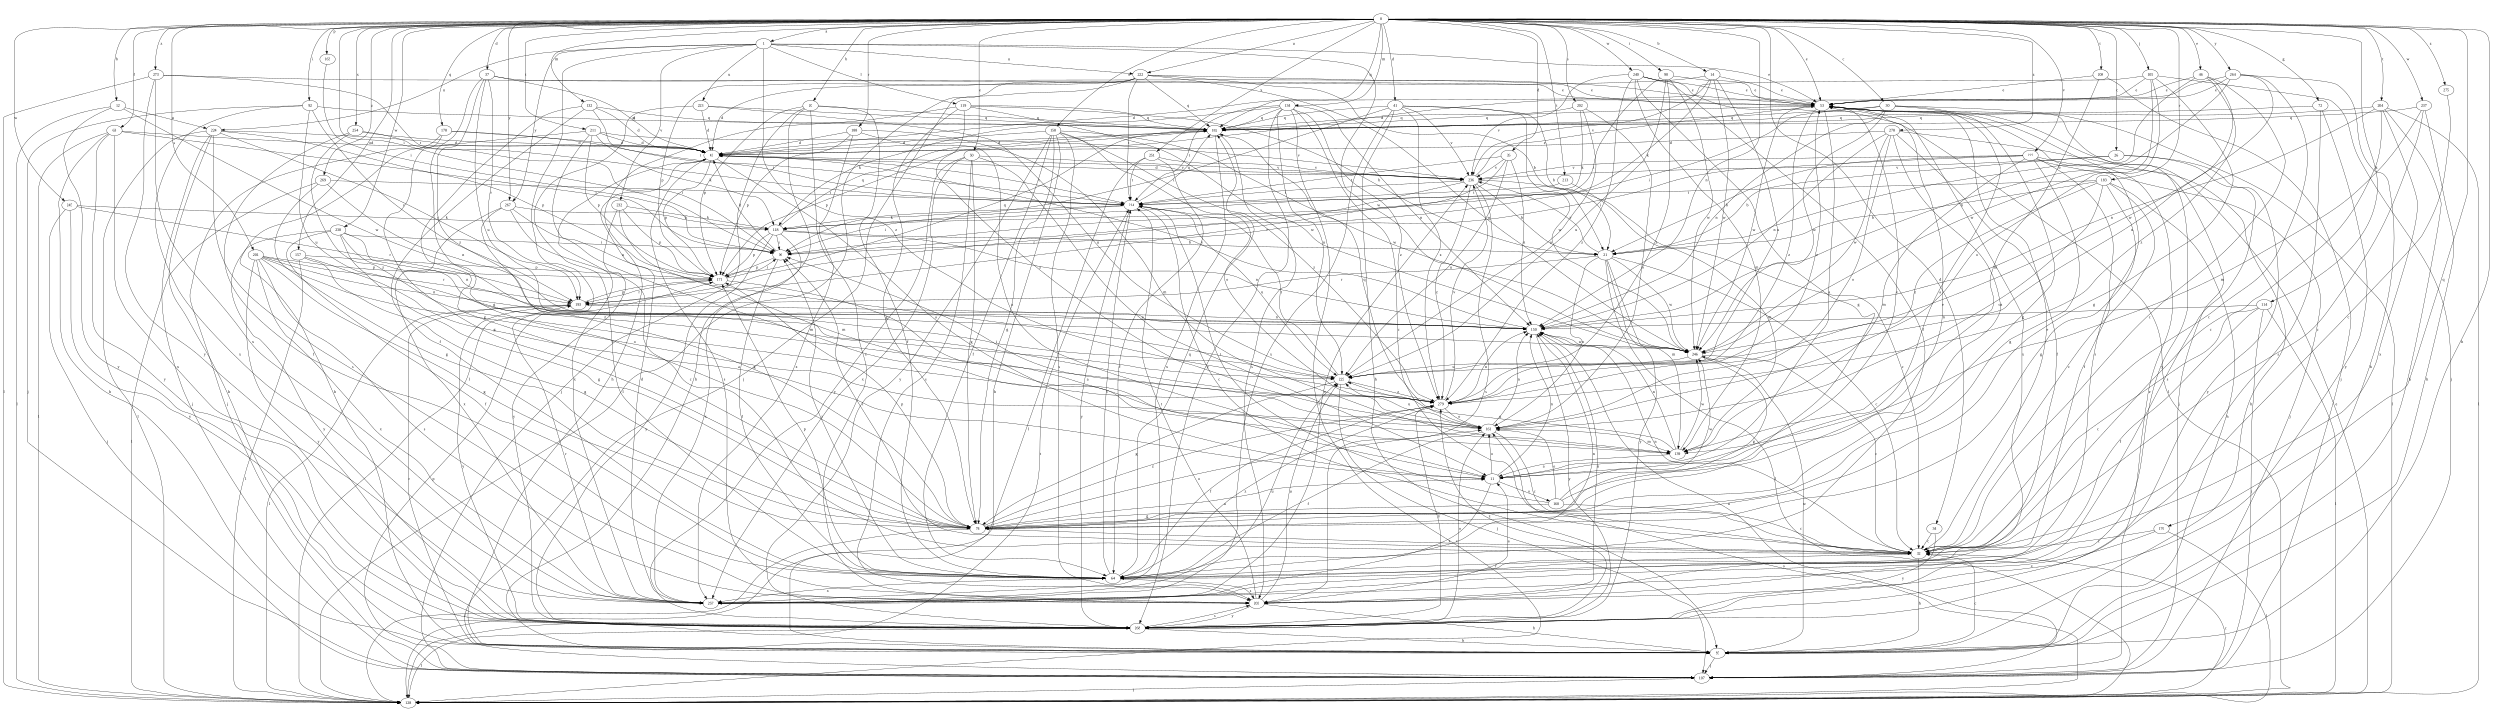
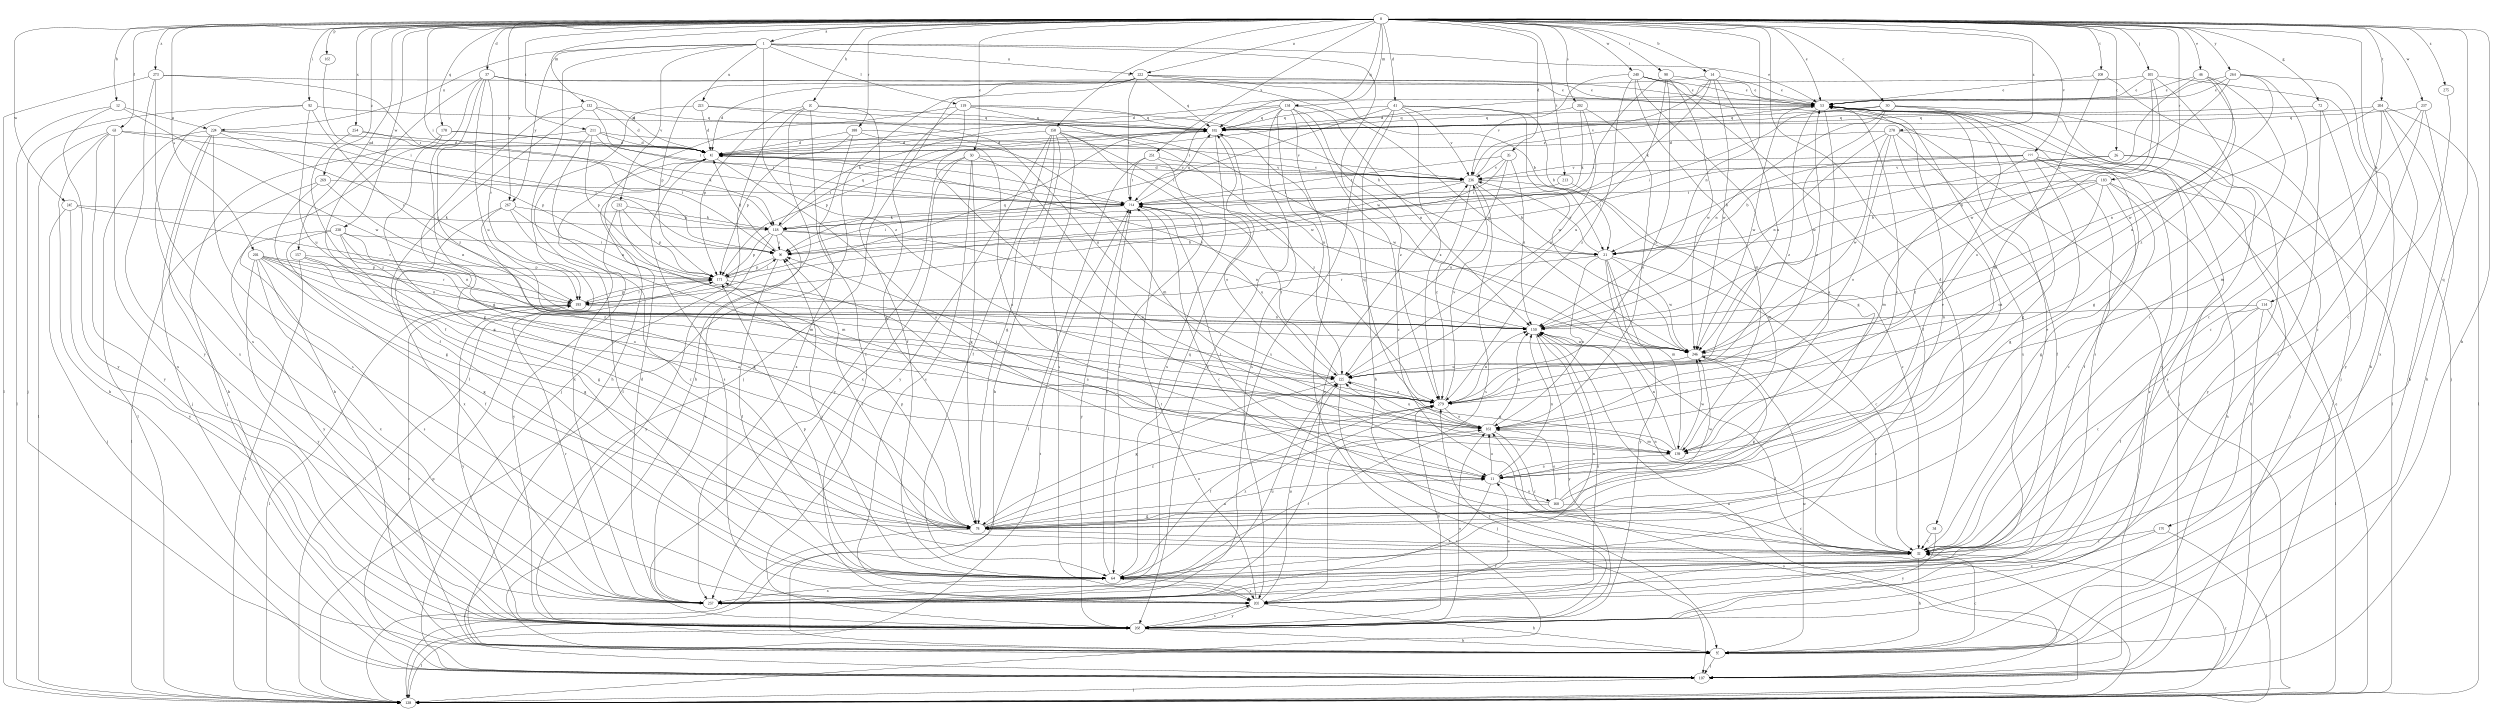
edge "0" -> "96": now "0" -> "118"
edge "43" -> "171": removed, label "p"
edge "254" -> "64": now "37" -> "64"
